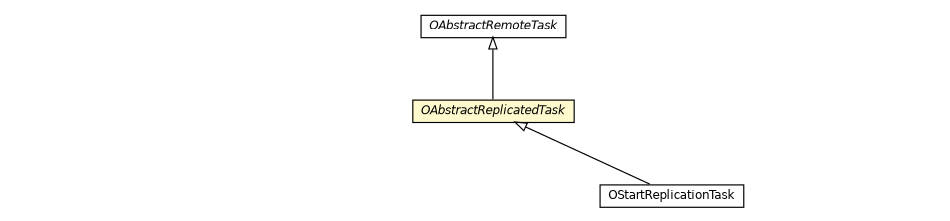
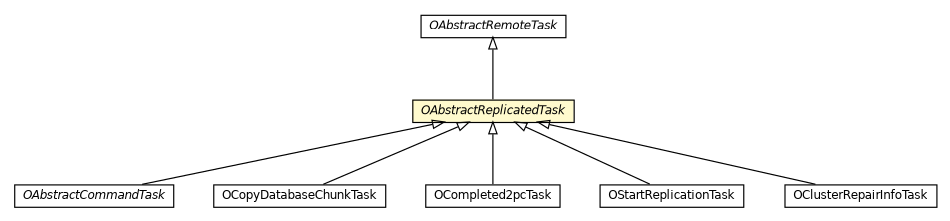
node "OAbstractCommandTask": added
node "OCopyDatabaseChunkTask": added
node "OCompleted2pcTask": added
node "OClusterRepairInfoTask": added
